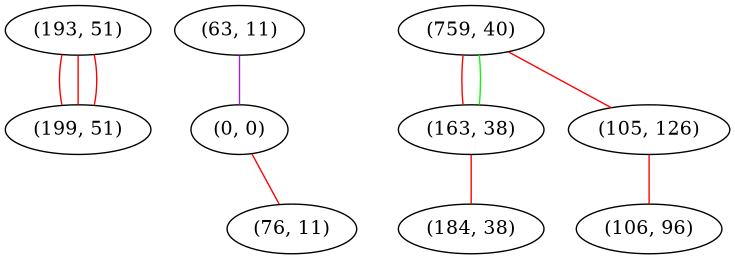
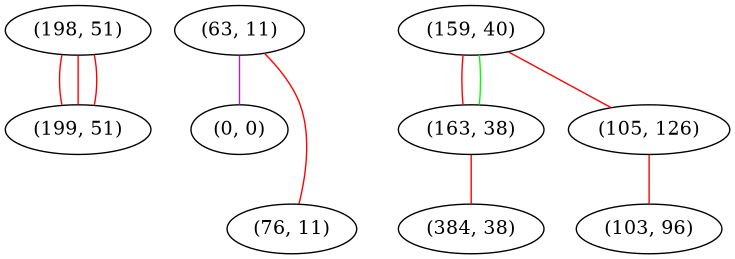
node "(193, 51)": label "(193, 51)" -> "(198, 51)"
node "(759, 40)": label "(759, 40)" -> "(159, 40)"
edge "(0, 0)" -- "(76, 11)": now "(63, 11)" -- "(76, 11)"
node "(184, 38)": label "(184, 38)" -> "(384, 38)"
node "(106, 96)": label "(106, 96)" -> "(103, 96)"
